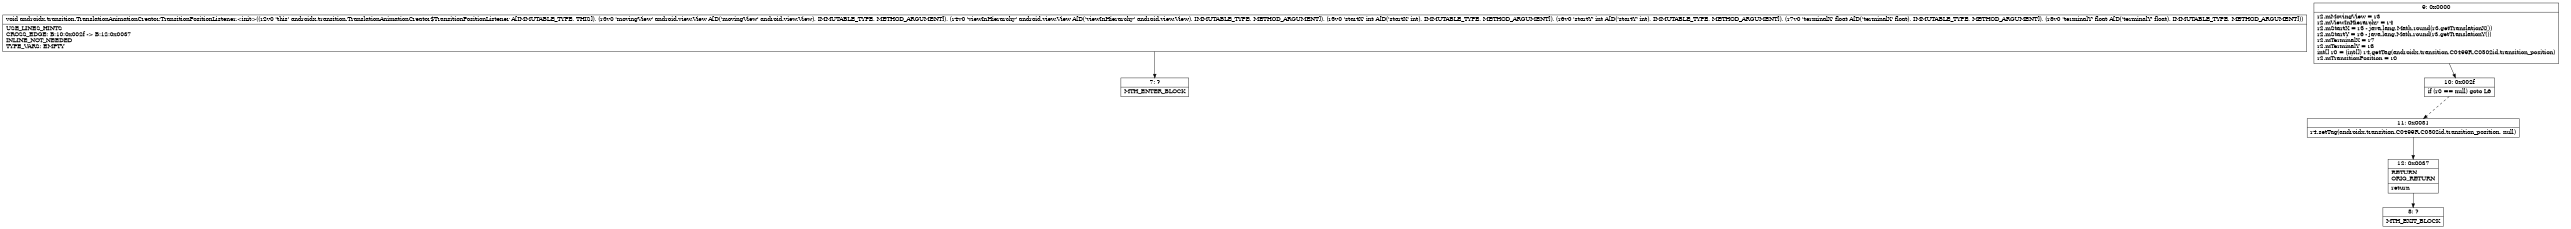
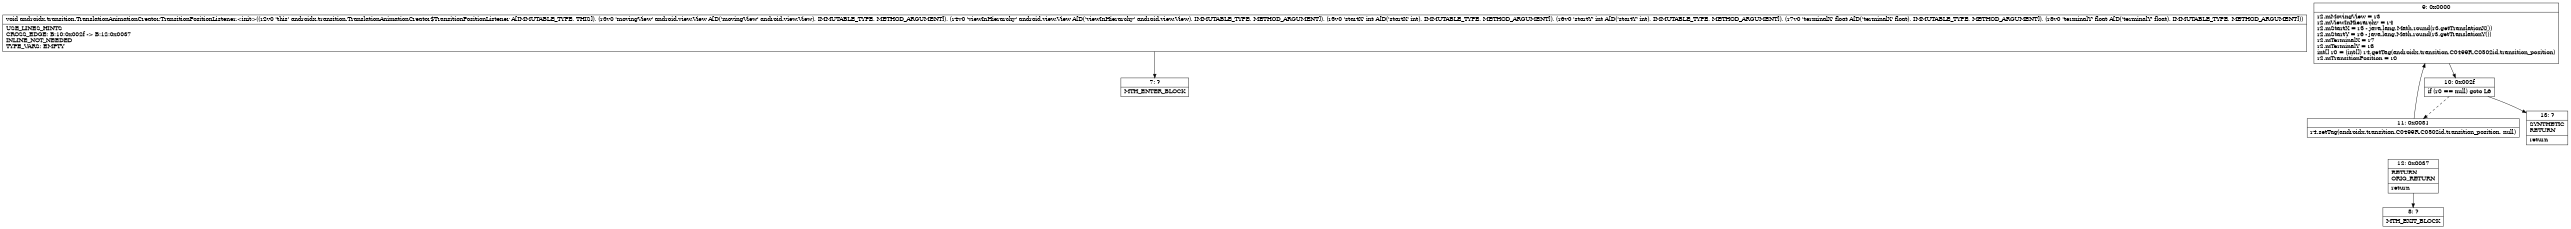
node "13: ?": added
edge "11: 0x0031" -> "12: 0x0037": now "11: 0x0031" -> "9: 0x0000"
